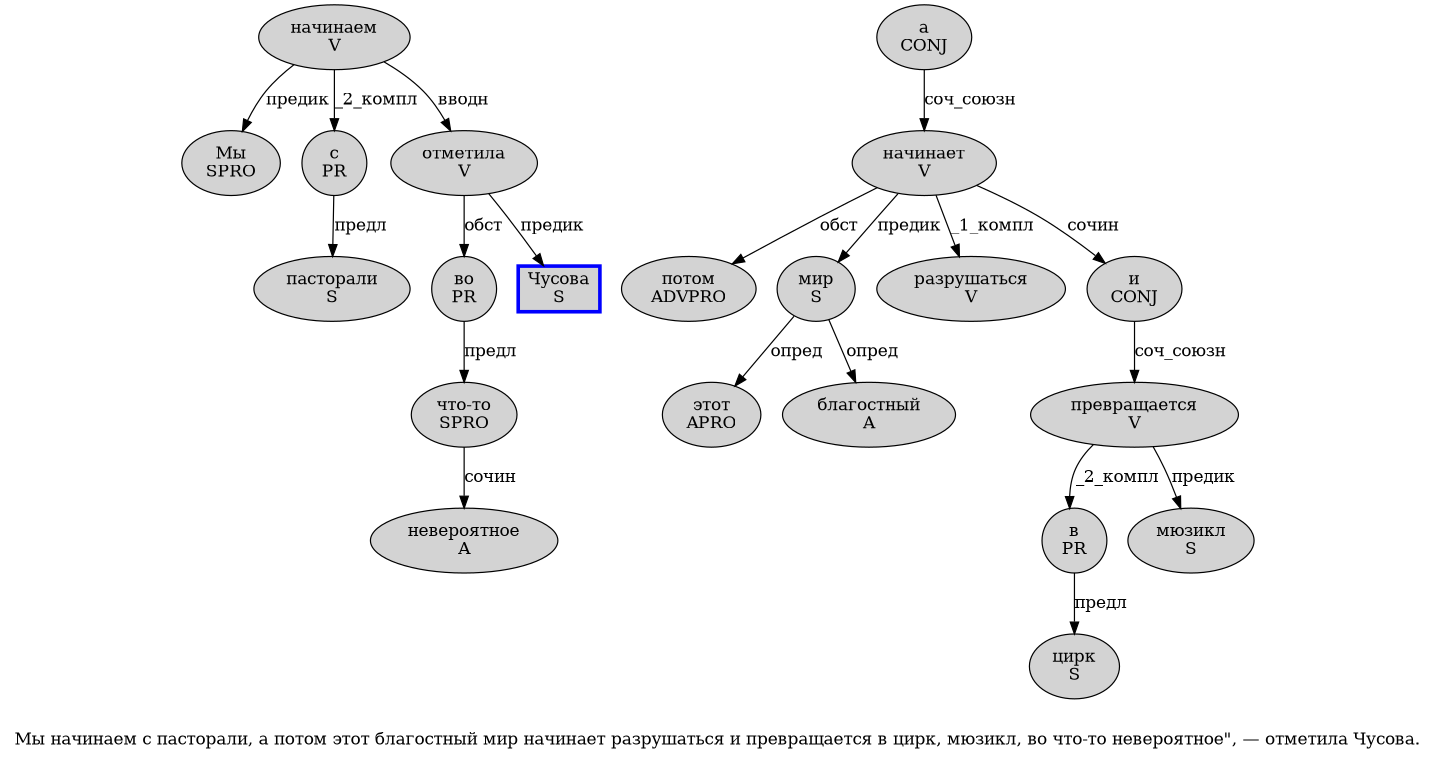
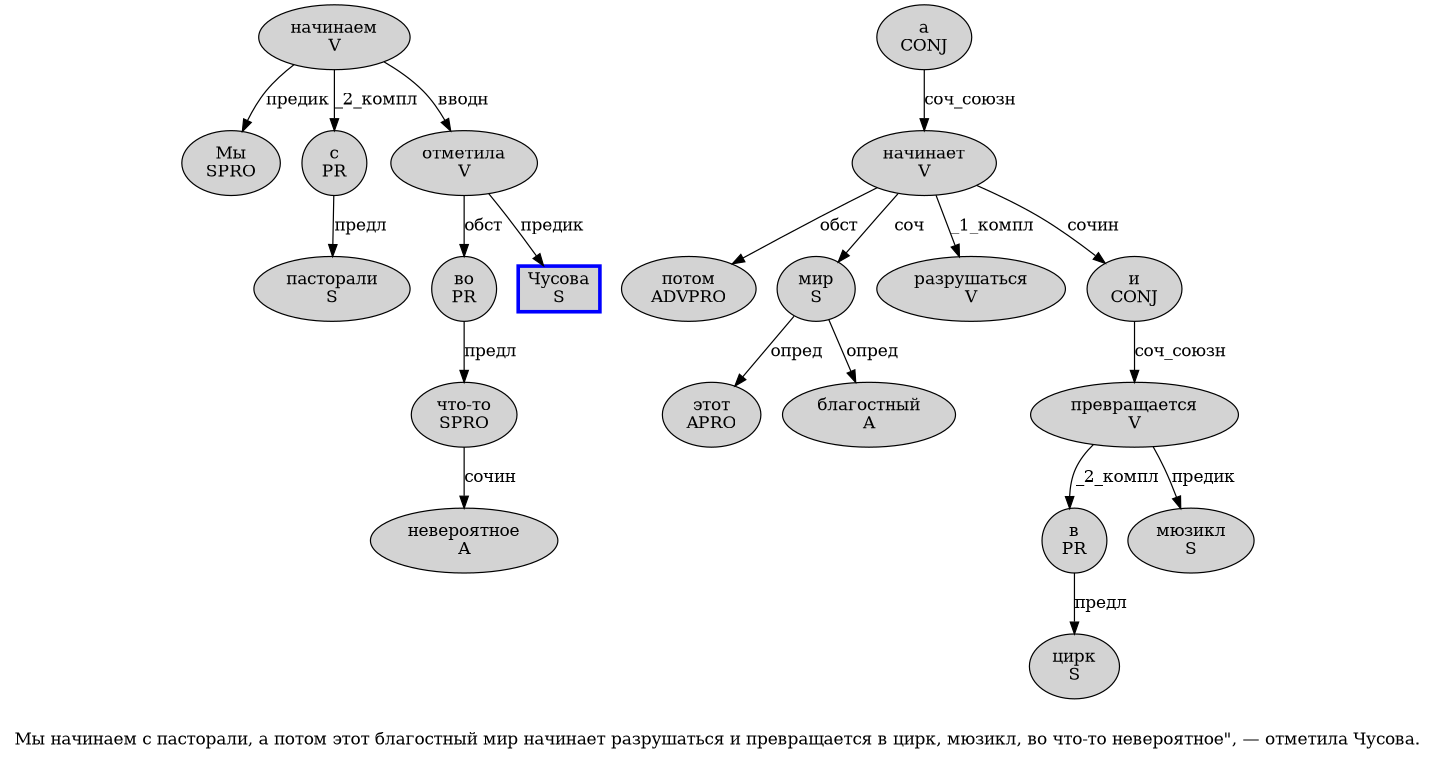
edge "начинает V" -> "мир S": label "предик" -> "соч"
